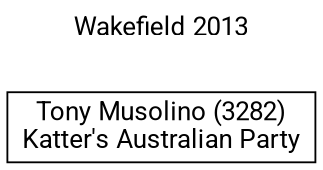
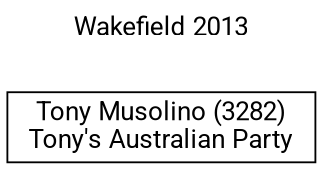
node "Tony Musolino (3282) Katter's Australian Party": label "Tony Musolino (3282) Katter's Australian Party" -> "Tony Musolino (3282) Tony's Australian Party"
